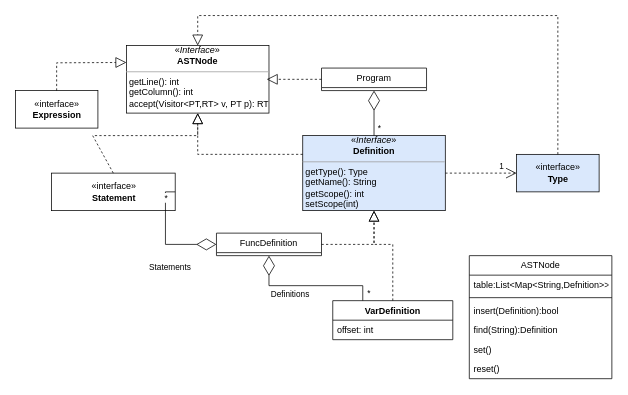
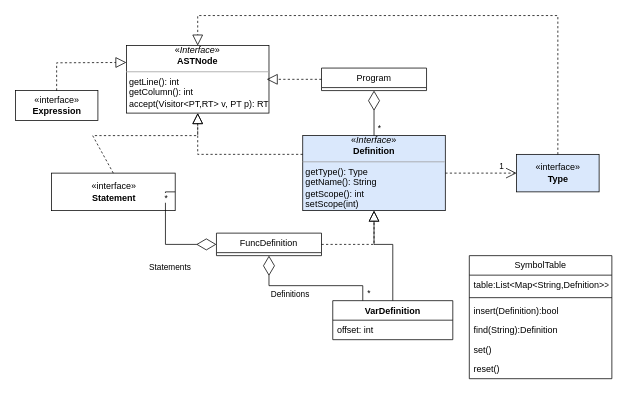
node "«interface» Expression": size 83x38 -> 83x30
edge "VarDefinition" -> "«Interface» Definition getType(): Type getName(): String getScope(): int setScope(int)": style dashed -> solid
node "ASTNode": label "ASTNode" -> "SymbolTable"
